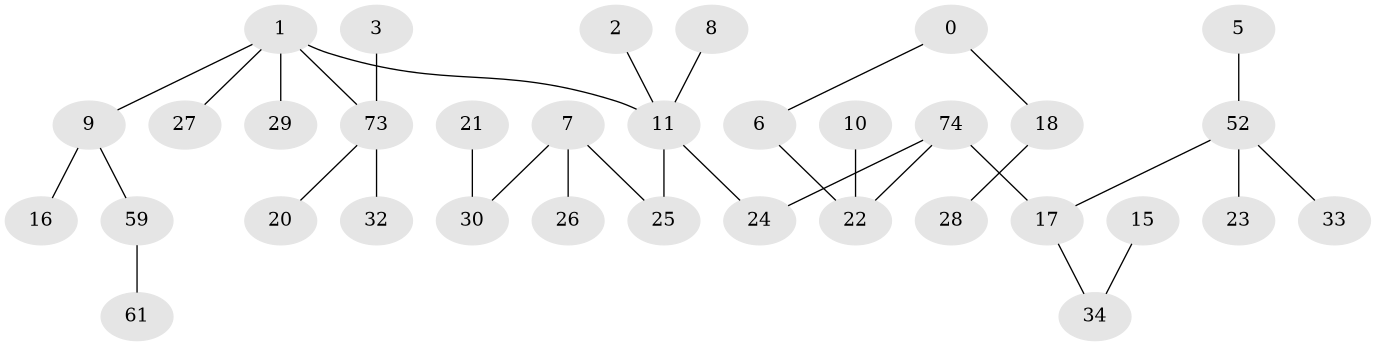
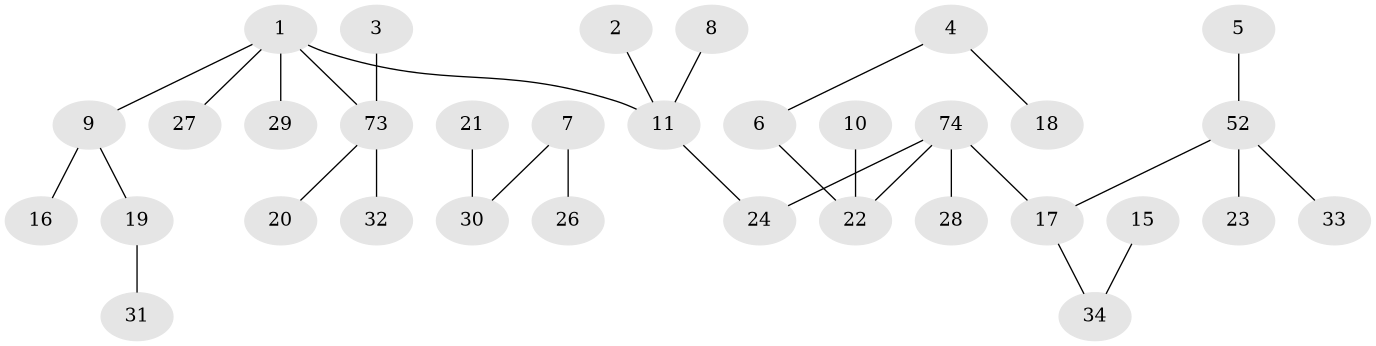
node "0": label "0" -> "4"
edge "18" -- "28": now "74" -- "28"
node "59": label "59" -> "19"
node "25": removed
node "61": label "61" -> "31"
